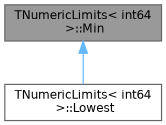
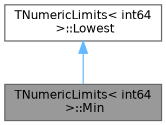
edge "TNumericLimits< int64 >::Lowest" -> "TNumericLimits< int64 >::Min": reversed
